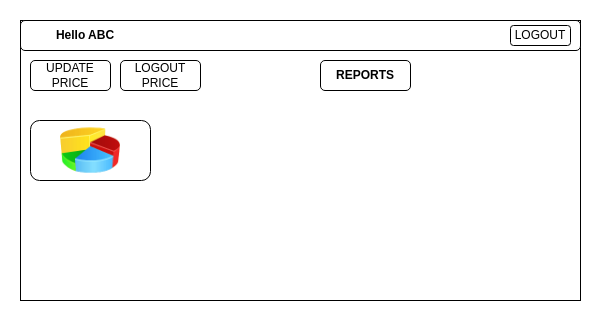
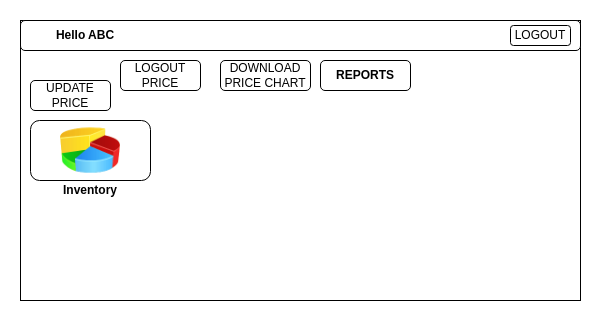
node "UPDATE PRICE": moved (71, 76) -> (71, 96)
node "DOWNLOAD PRICE CHART": added
node "Inventory": added
